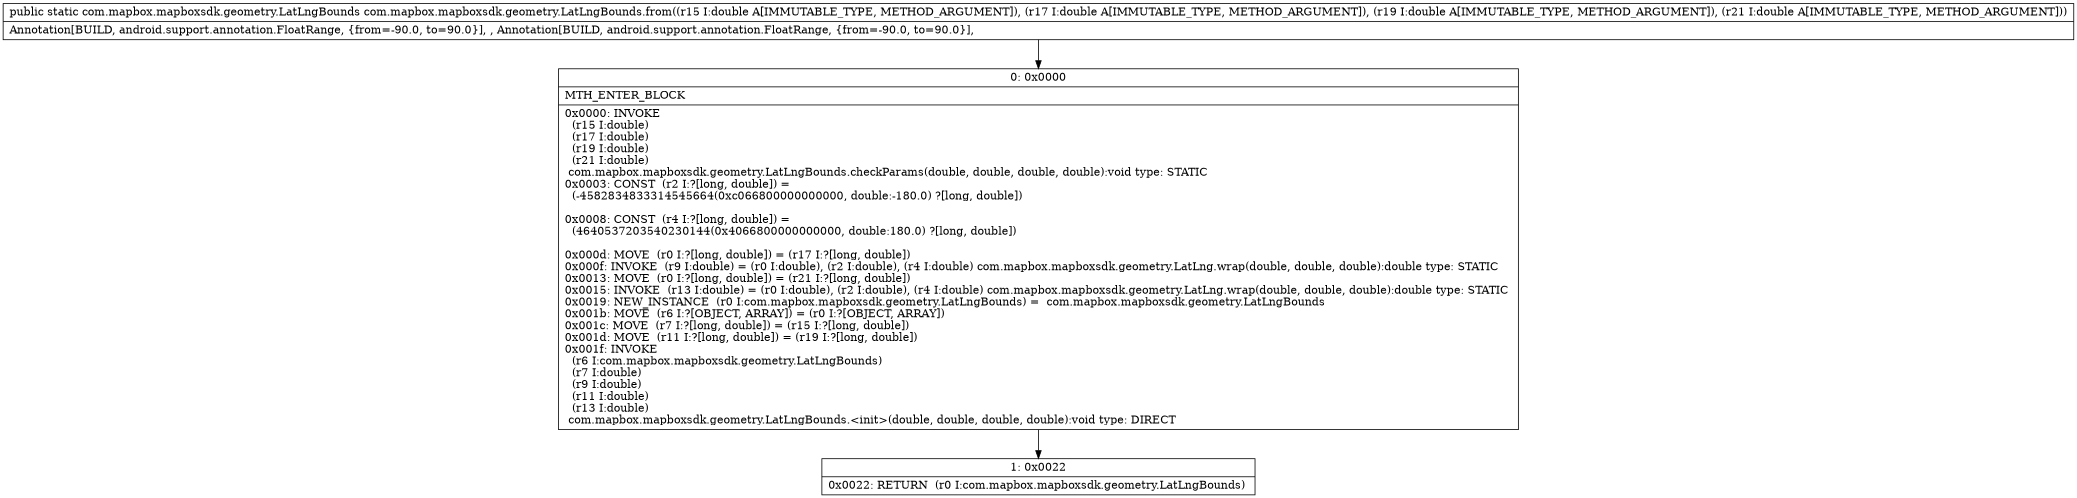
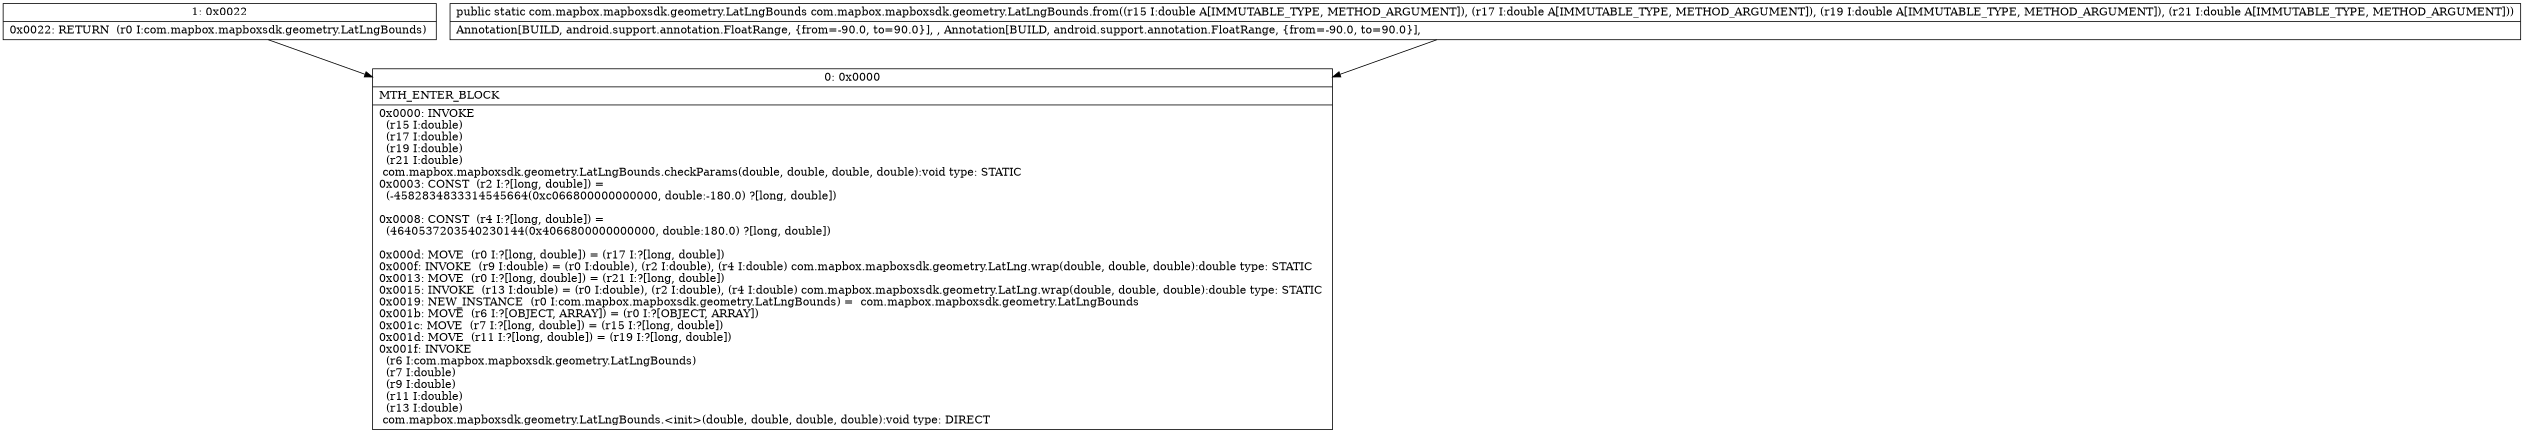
edge "0: 0x0000" -> "1: 0x0022": reversed
